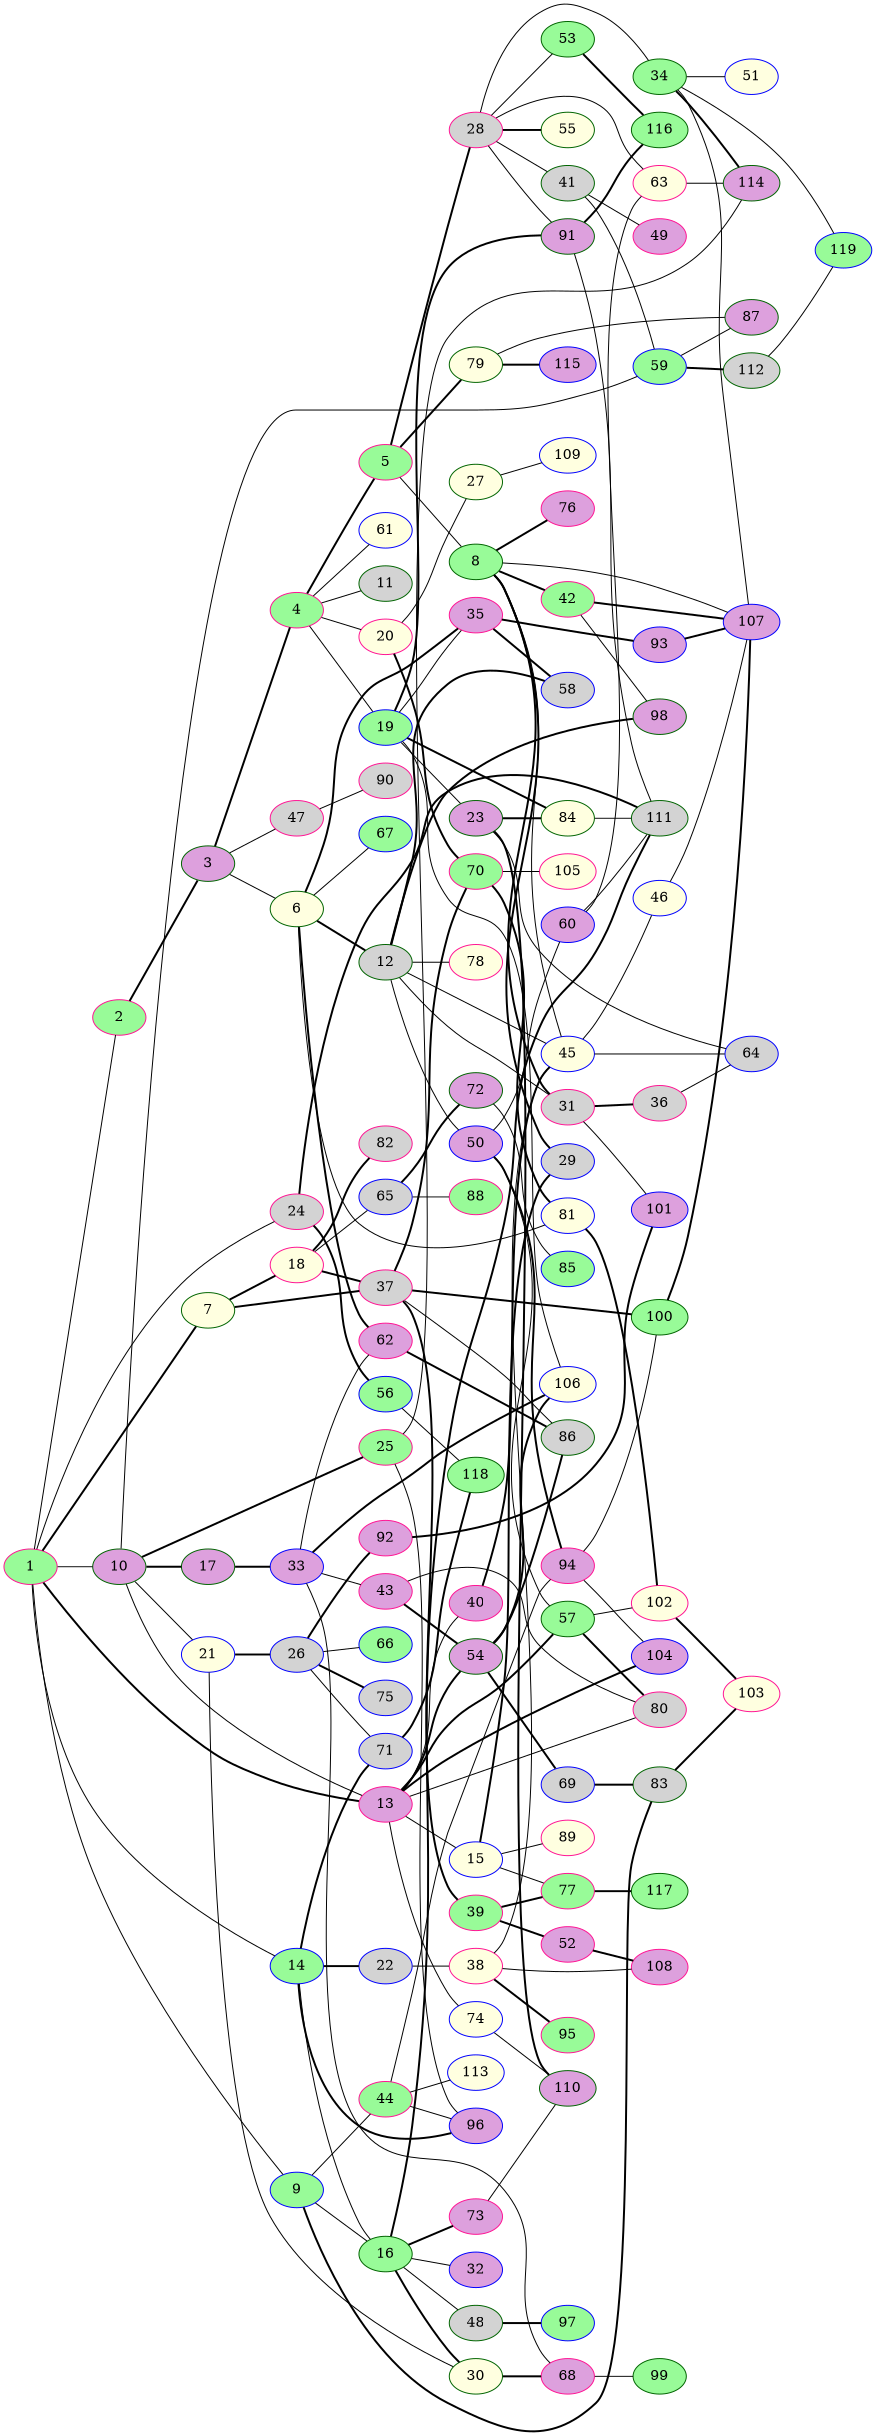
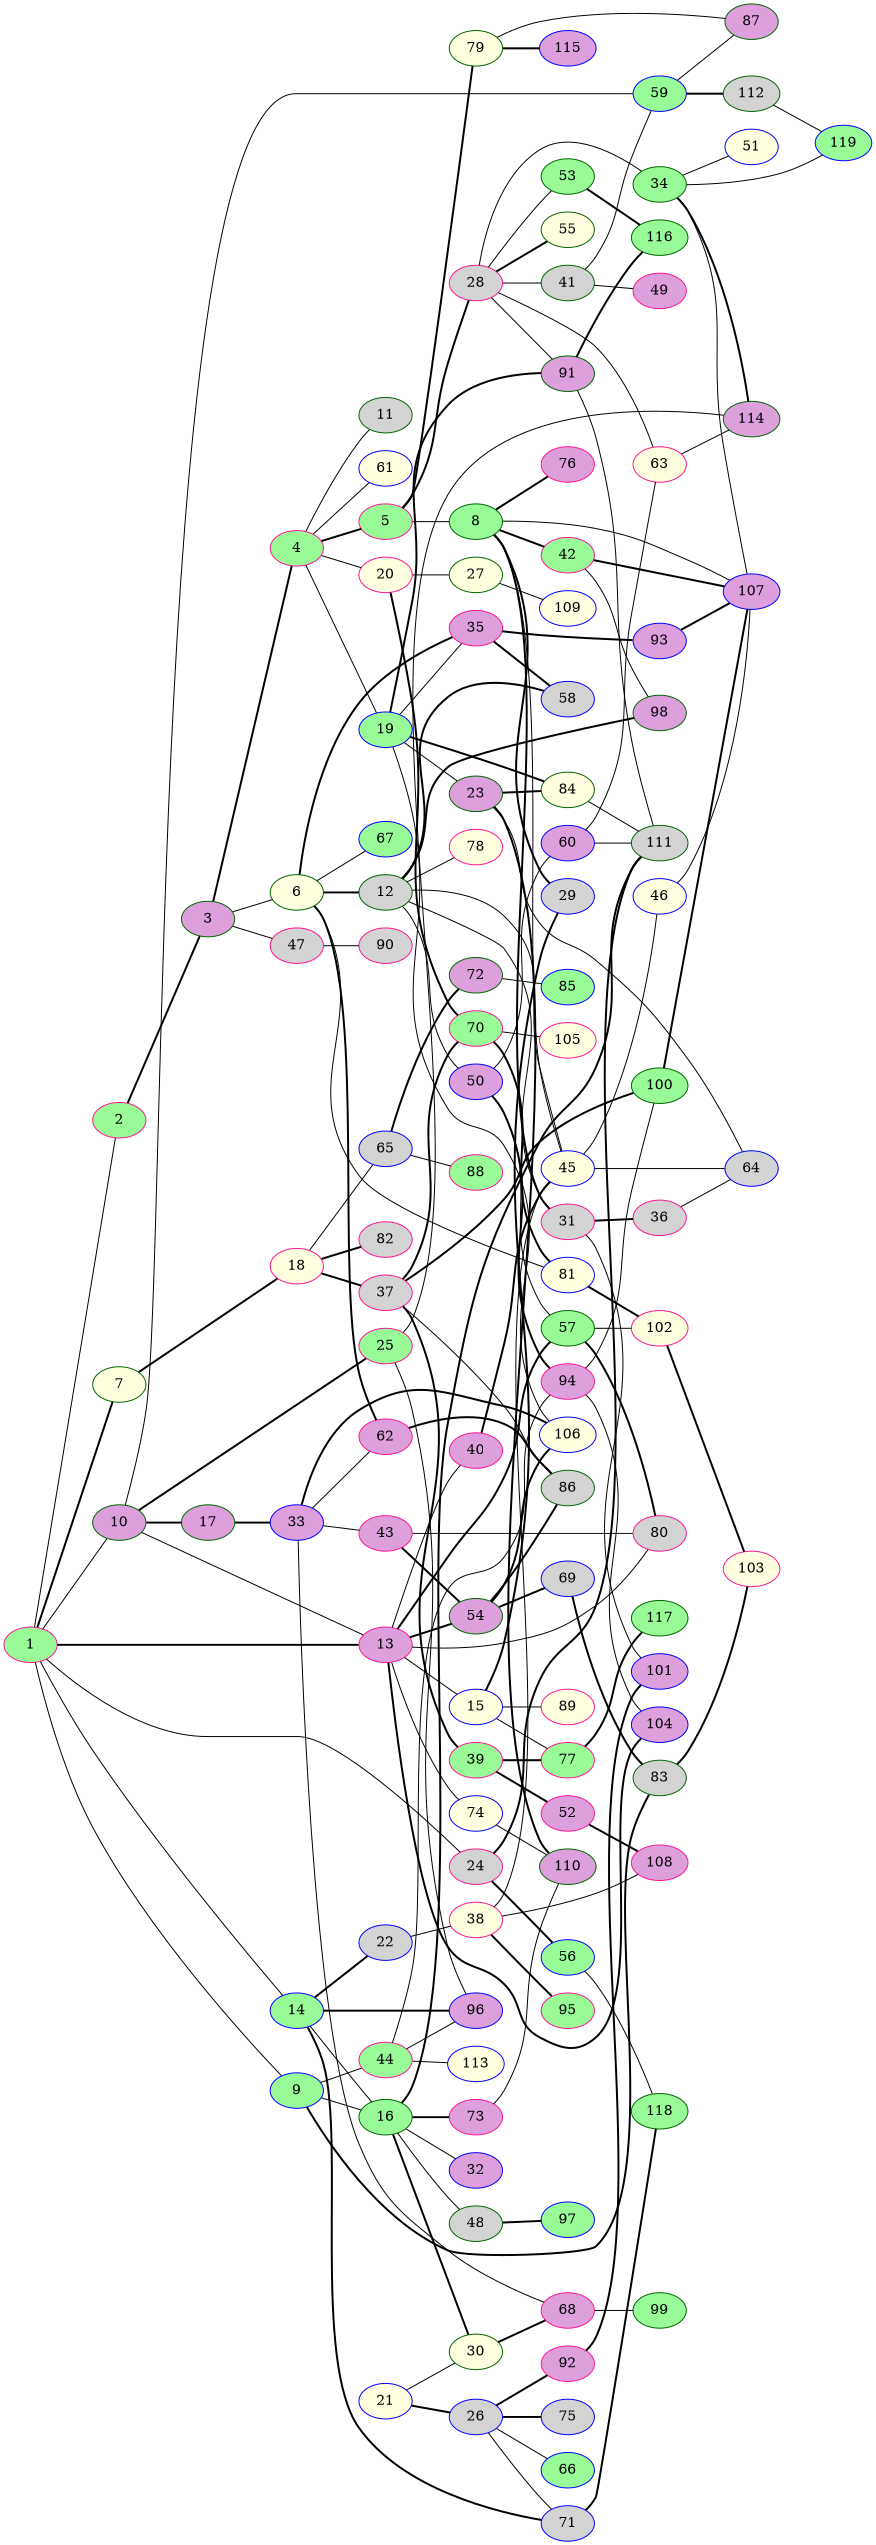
edge "37" -- "7": removed
edge "10" -- "21": removed
